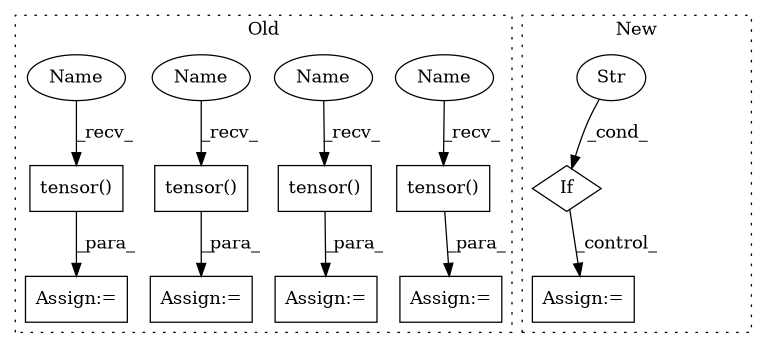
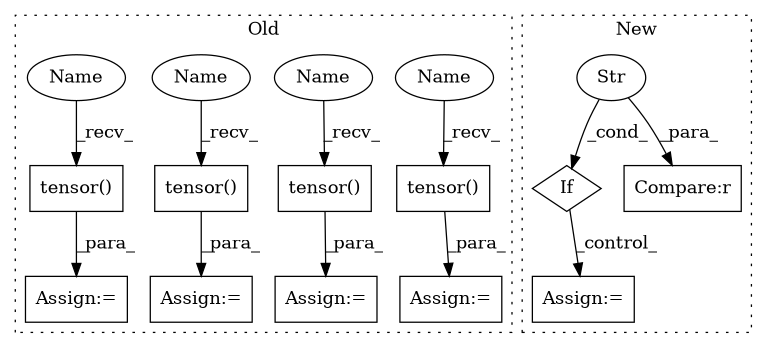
node "Compare:r": added
